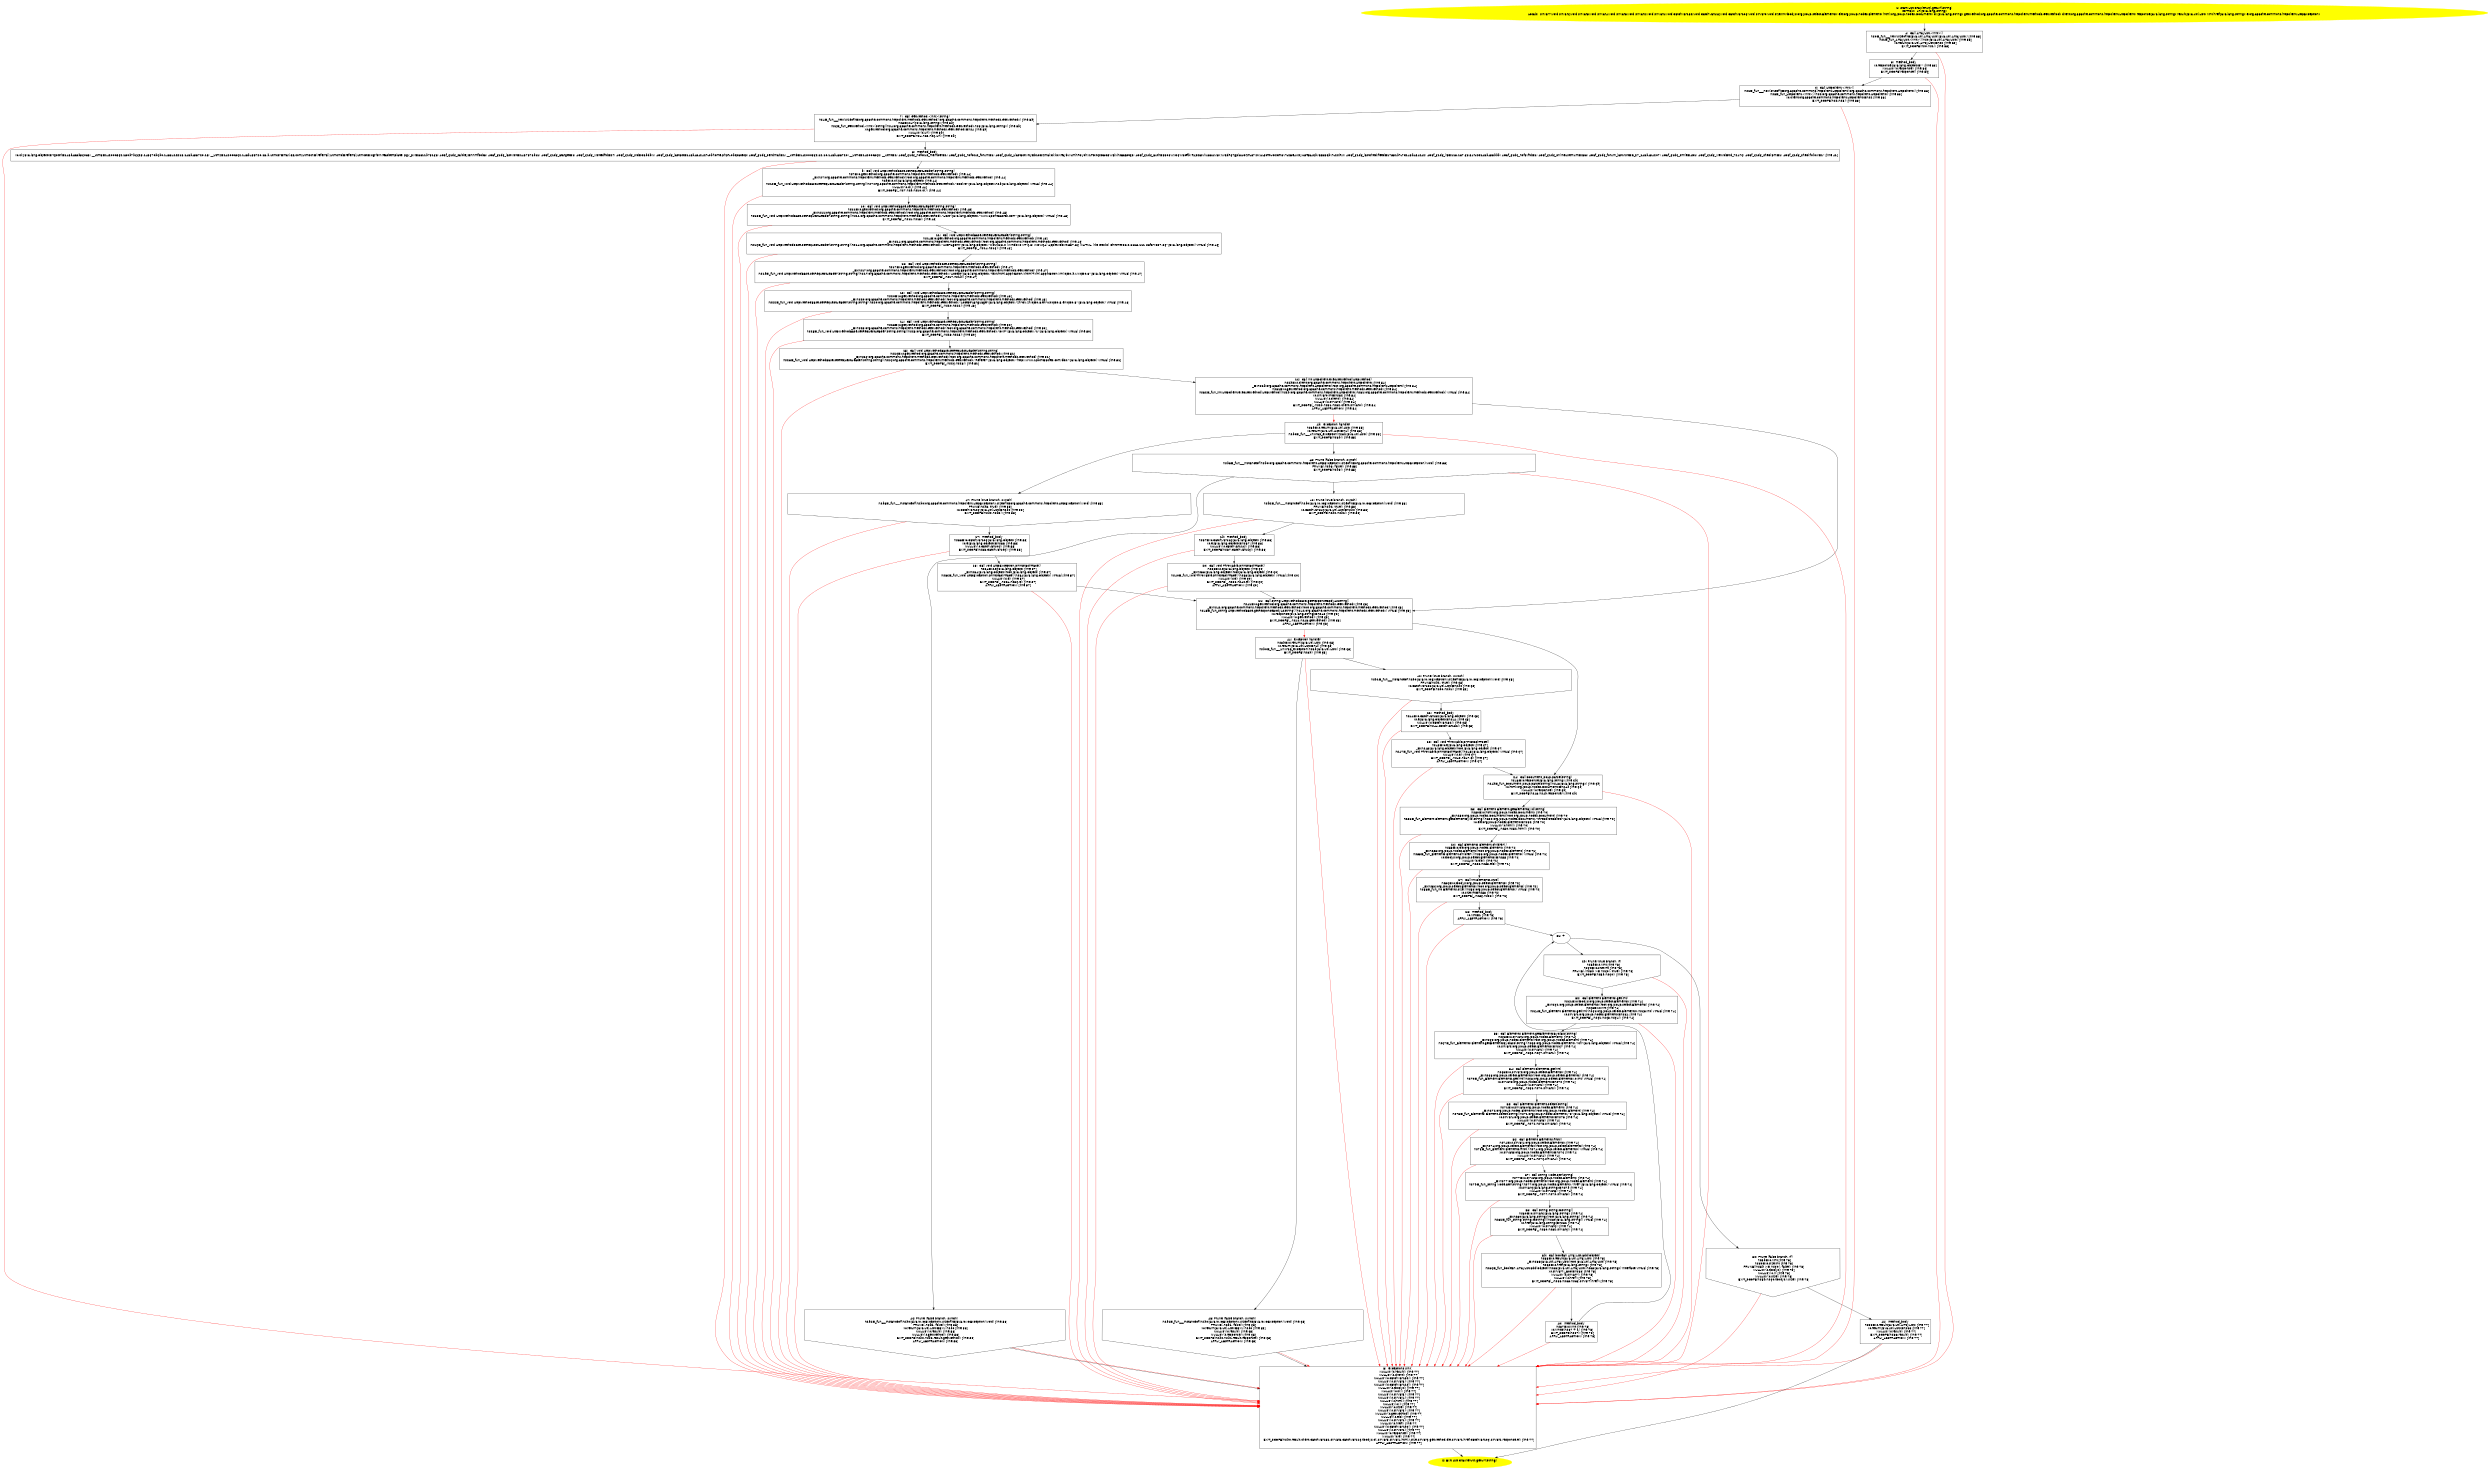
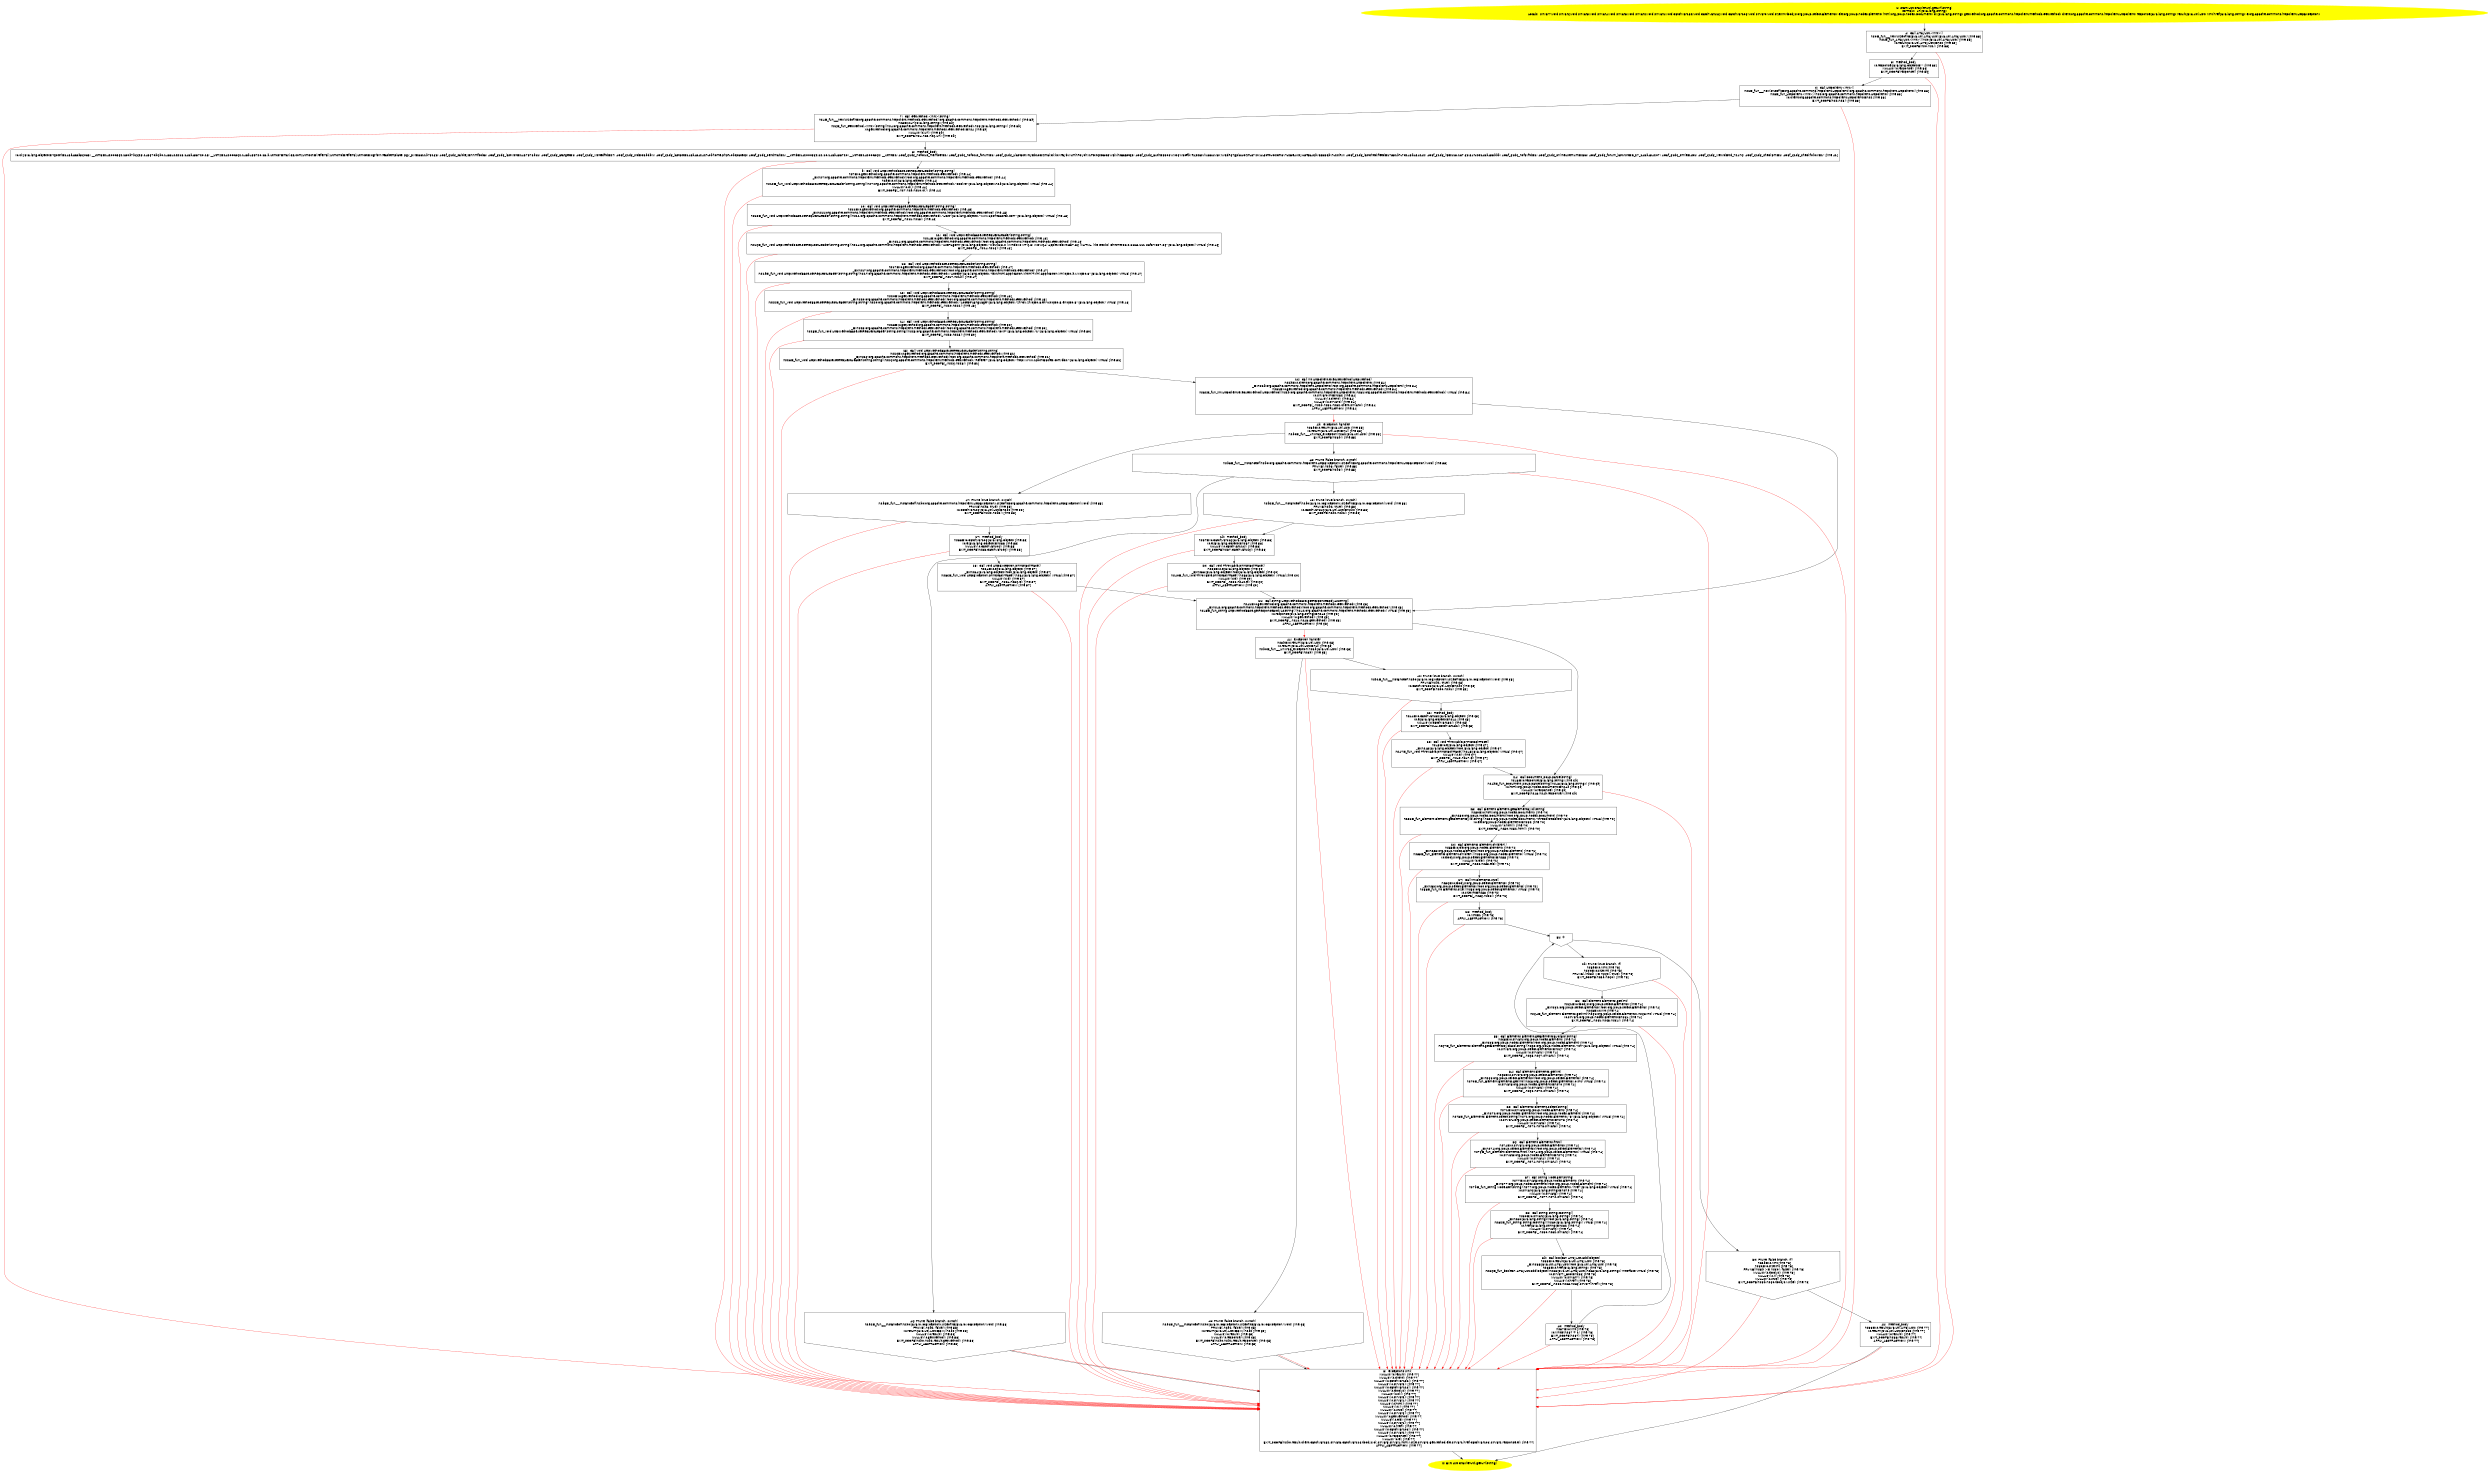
node "31: +": shape ellipse -> invhouse
